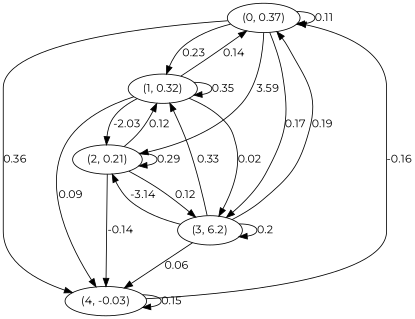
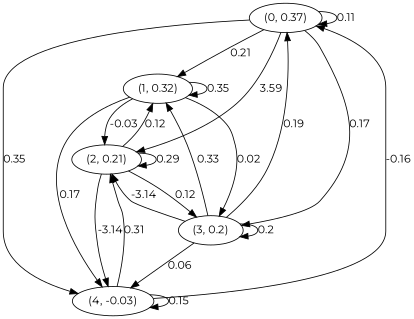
edge "(0, 0.37)" -> "(1, 0.32)": label "0.23" -> "0.21"
edge "(1, 0.32)" -> "(0, 0.37)": removed, label "0.14"
edge "(1, 0.32)" -> "(2, 0.21)": label "-2.03" -> "-0.03"
edge "(0, 0.37)" -> "(4, -0.03)": label "0.36" -> "0.35"
edge "(1, 0.32)" -> "(4, -0.03)": label "0.09" -> "0.17"
edge "(2, 0.21)" -> "(4, -0.03)": label "-0.14" -> "-3.14"
node "(3, 6.2)": label "(3, 6.2)" -> "(3, 0.2)"
edge "(4, -0.03)" -> "(2, 0.21)": added, label "0.31"
